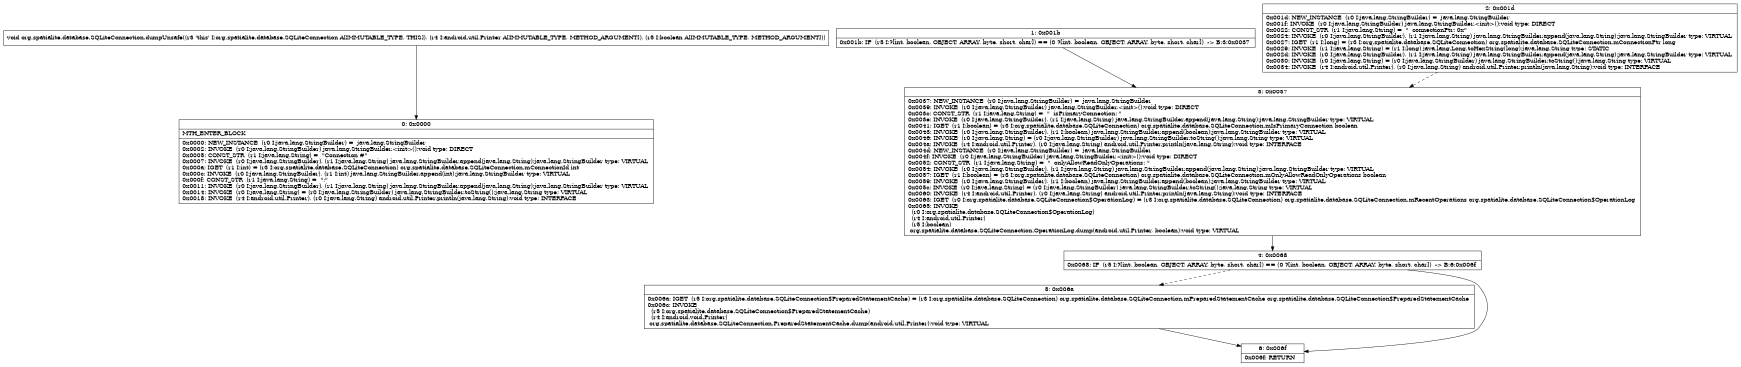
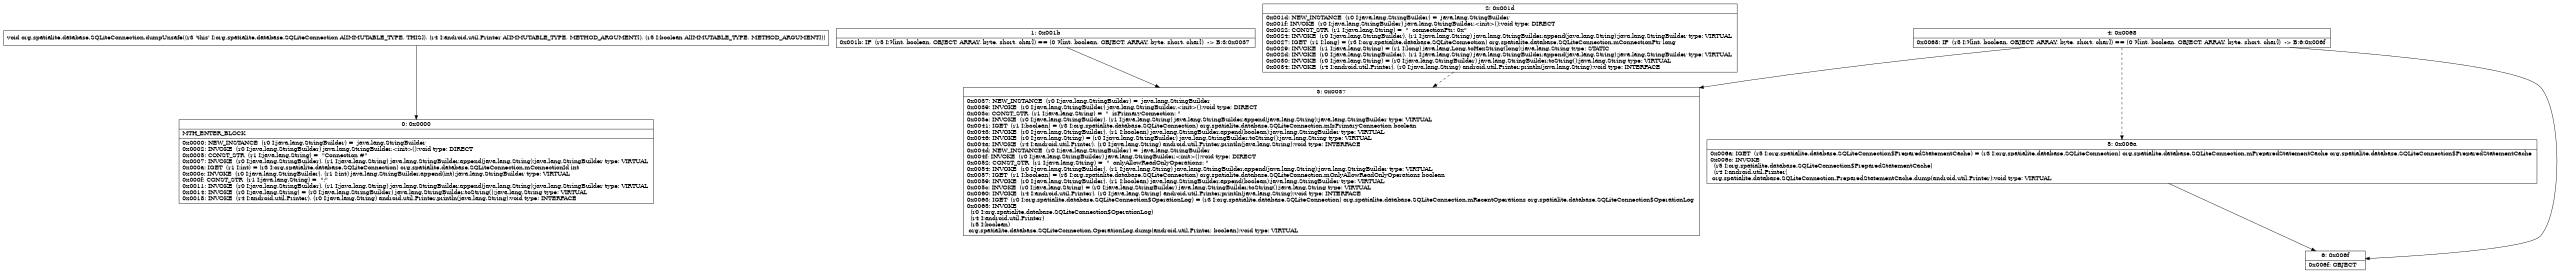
edge "3: 0x0037" -> "4: 0x0068": reversed
node "5: 0x006a": text "(r4 I:android.void.Printer)" -> "(r4 I:android.util.Printer)"
node "6: 0x006f": text "0x006f: RETURN" -> "0x006f: OBJECT"
